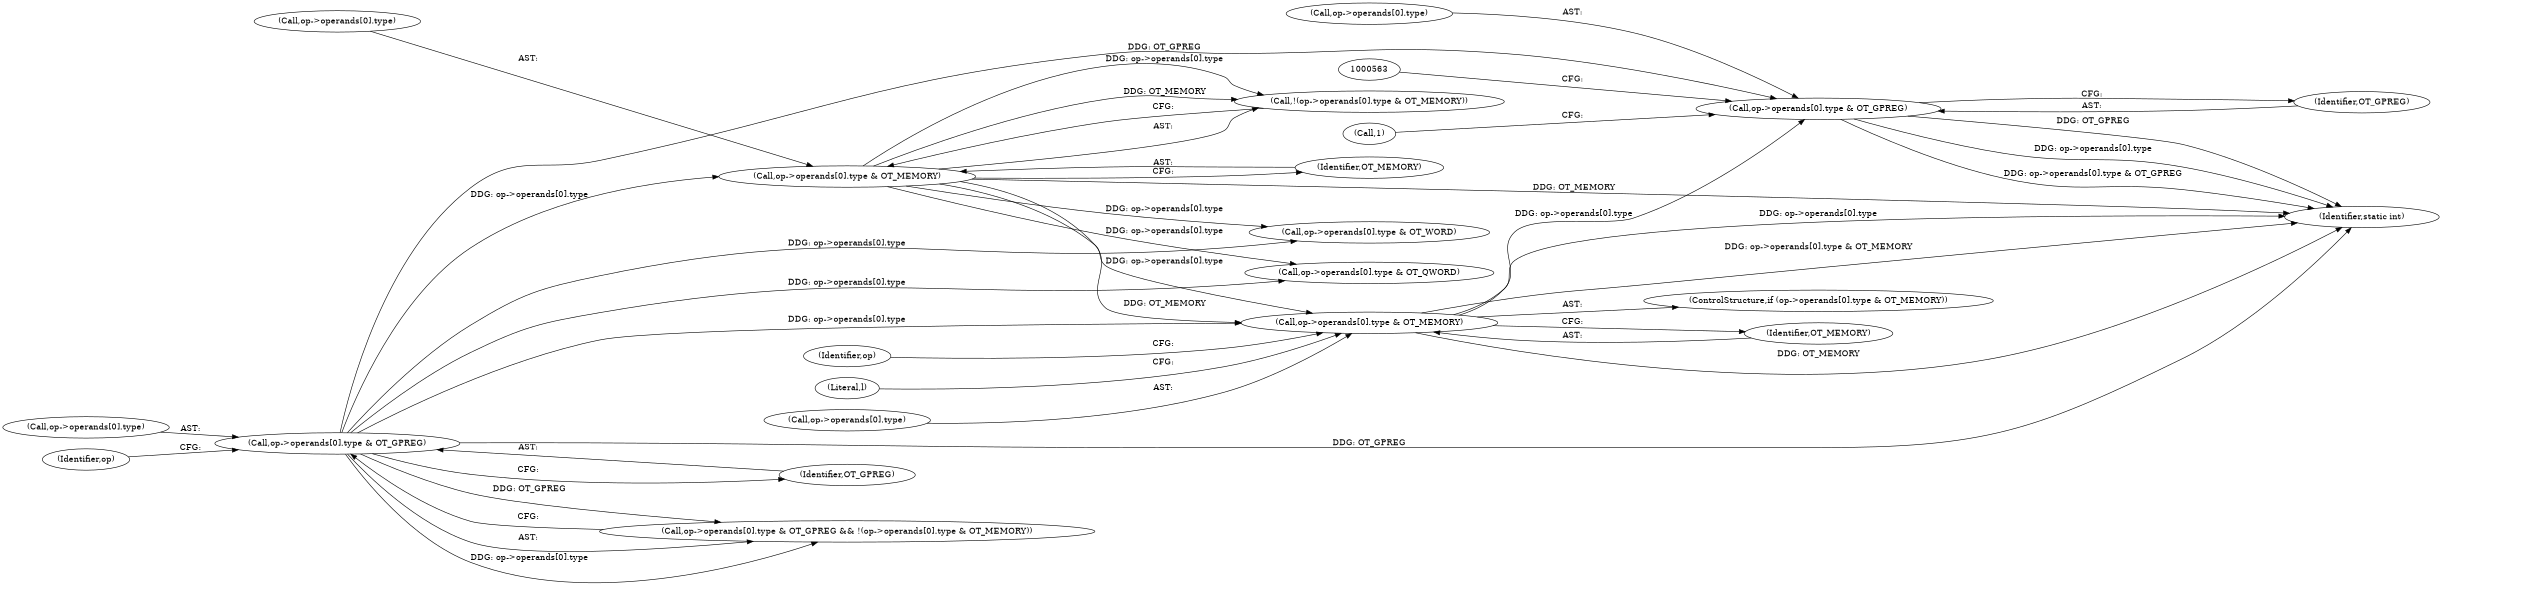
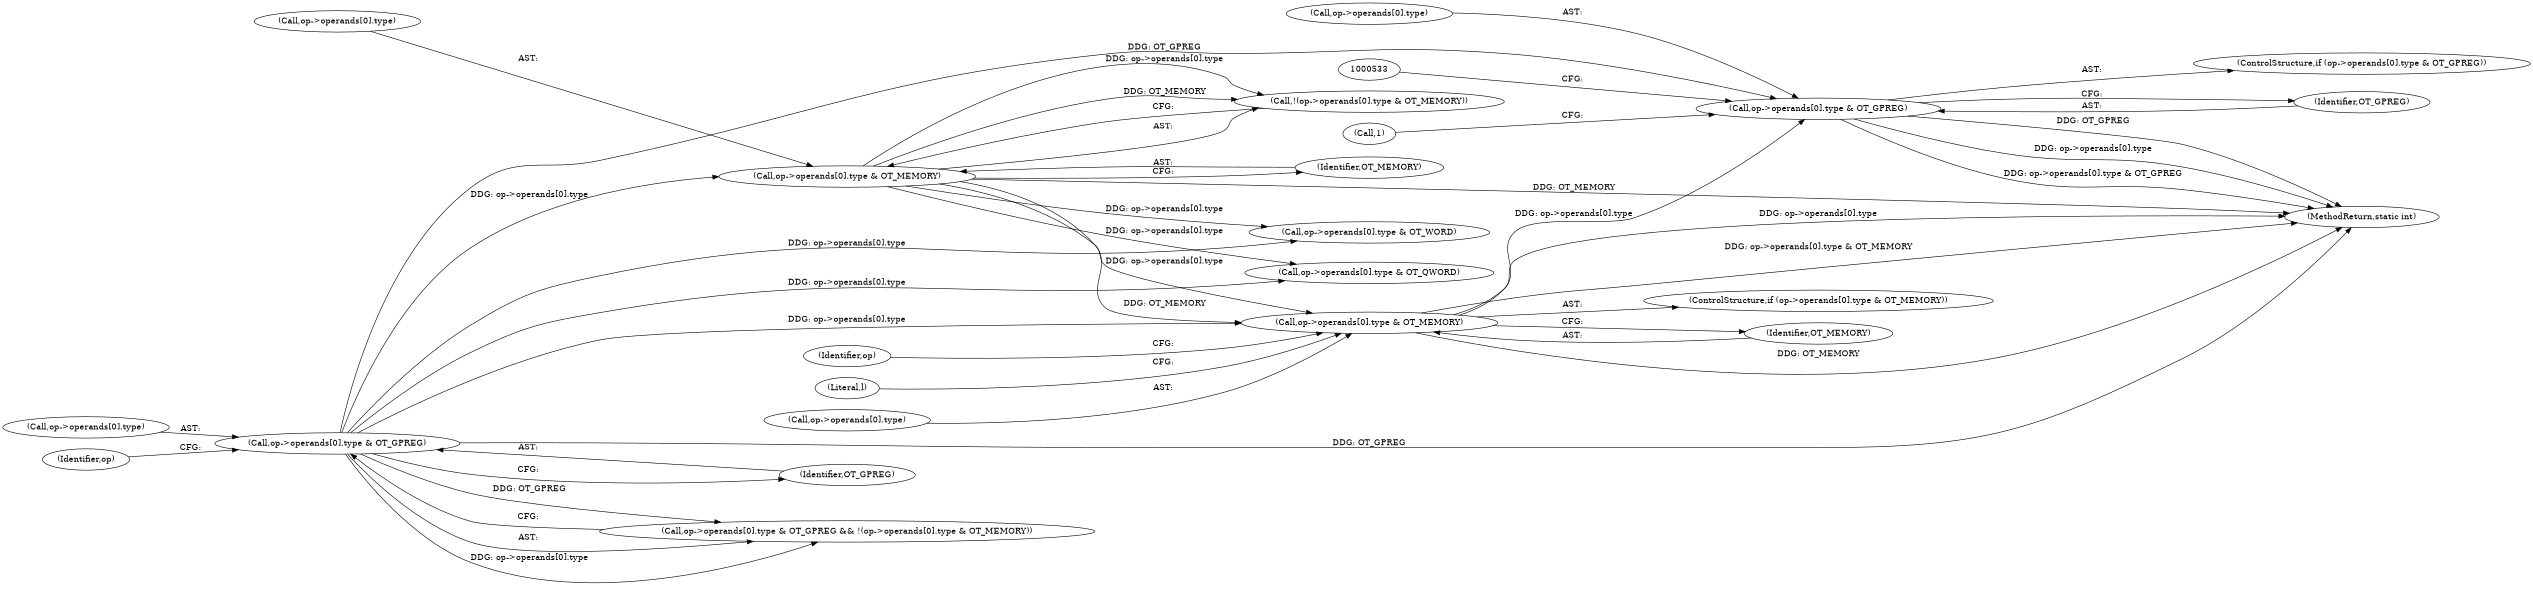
node "(ControlStructure,if (op->operands[0].type & OT_GPREG))": added
node "1000563": label "1000563" -> "1000533"
node "(Identifier,static int)": label "(Identifier,static int)" -> "(MethodReturn,static int)"
